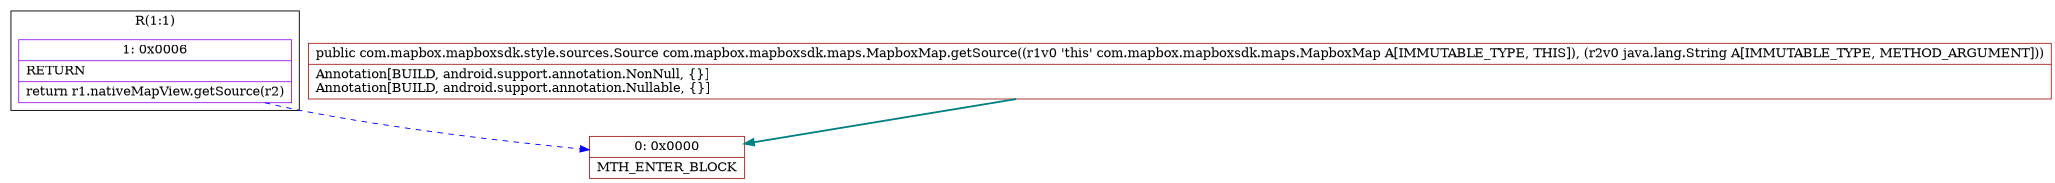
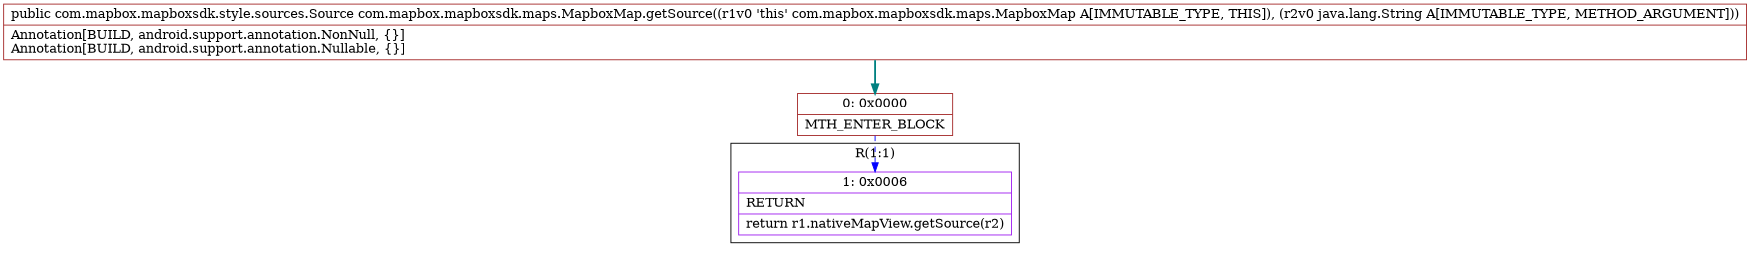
edge "1: 0x0006" -> "0: 0x0000": reversed
